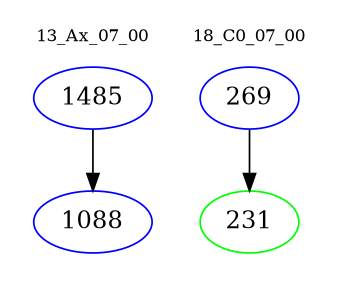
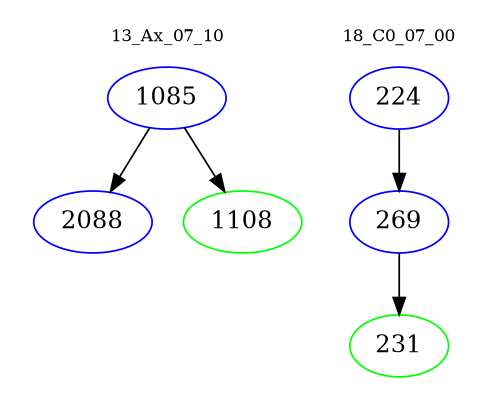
cluster "13_Ax_07_00": label "13_Ax_07_00" -> "13_Ax_07_10"
node "1485": label "1485" -> "1085"
node "224": added
node "1088": label "1088" -> "2088"
node "1108": added
